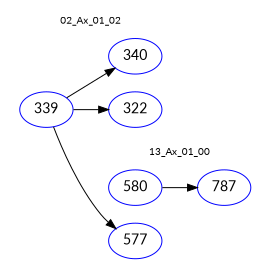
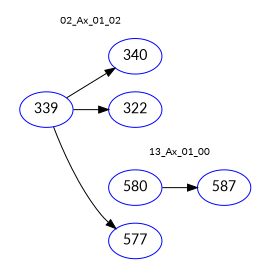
node "787": label "787" -> "587"
